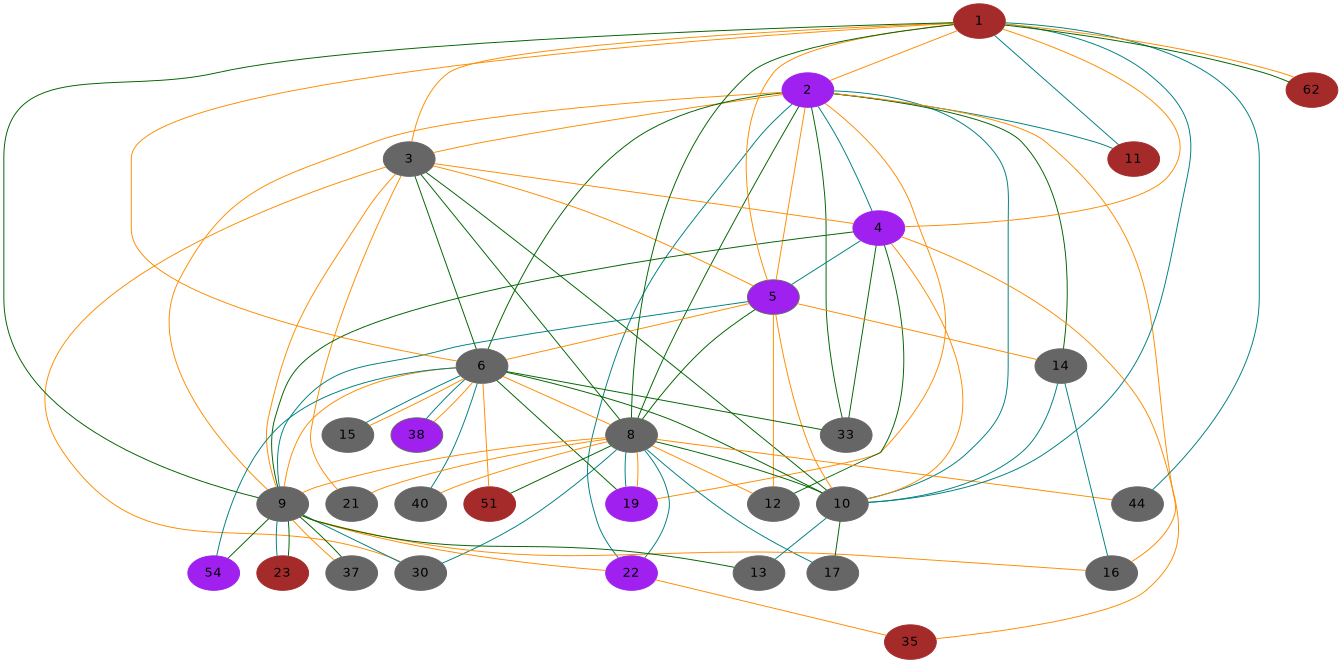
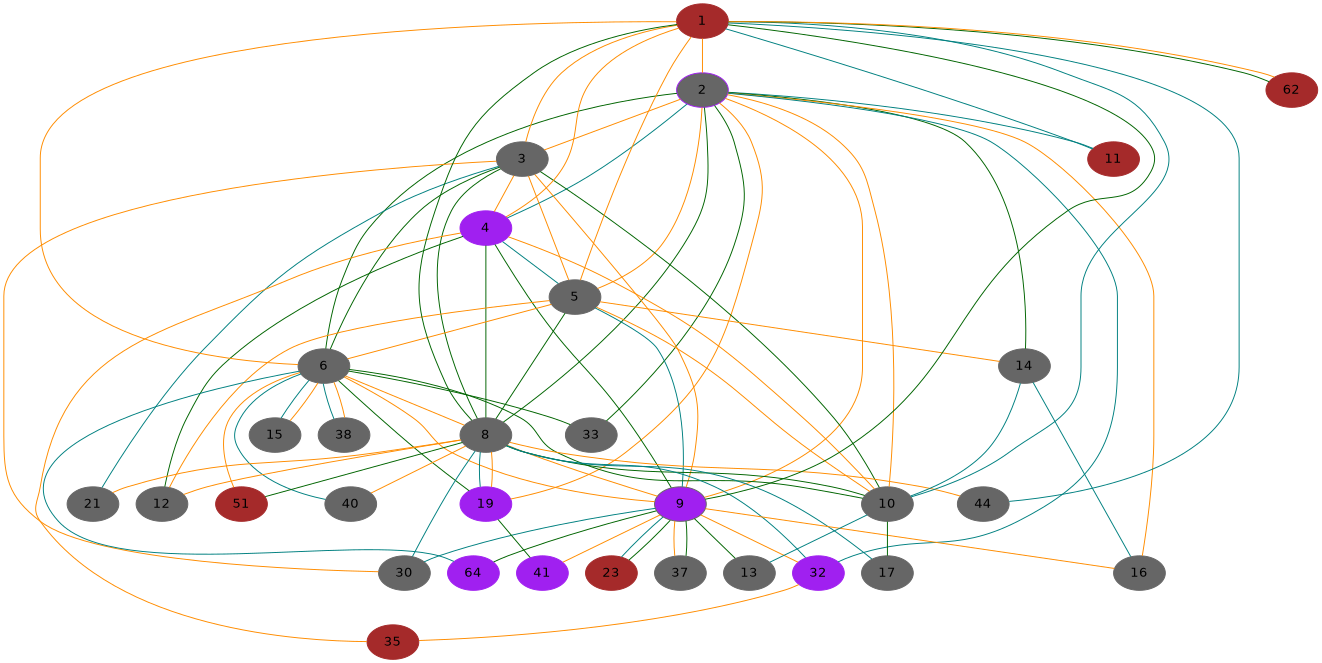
node "2": fillcolor purple -> gray40
edge "2" -- "10": color teal -> darkorange
node "5": fillcolor purple -> gray40
edge "3" -- "21": color darkorange -> teal
edge "4" -- "33": now "4" -- "8"
node "38": fillcolor purple -> gray40
node "9": fillcolor gray40 -> purple
node "54": label "54" -> "64"
node "41": added
node "22": label "22" -> "32"
